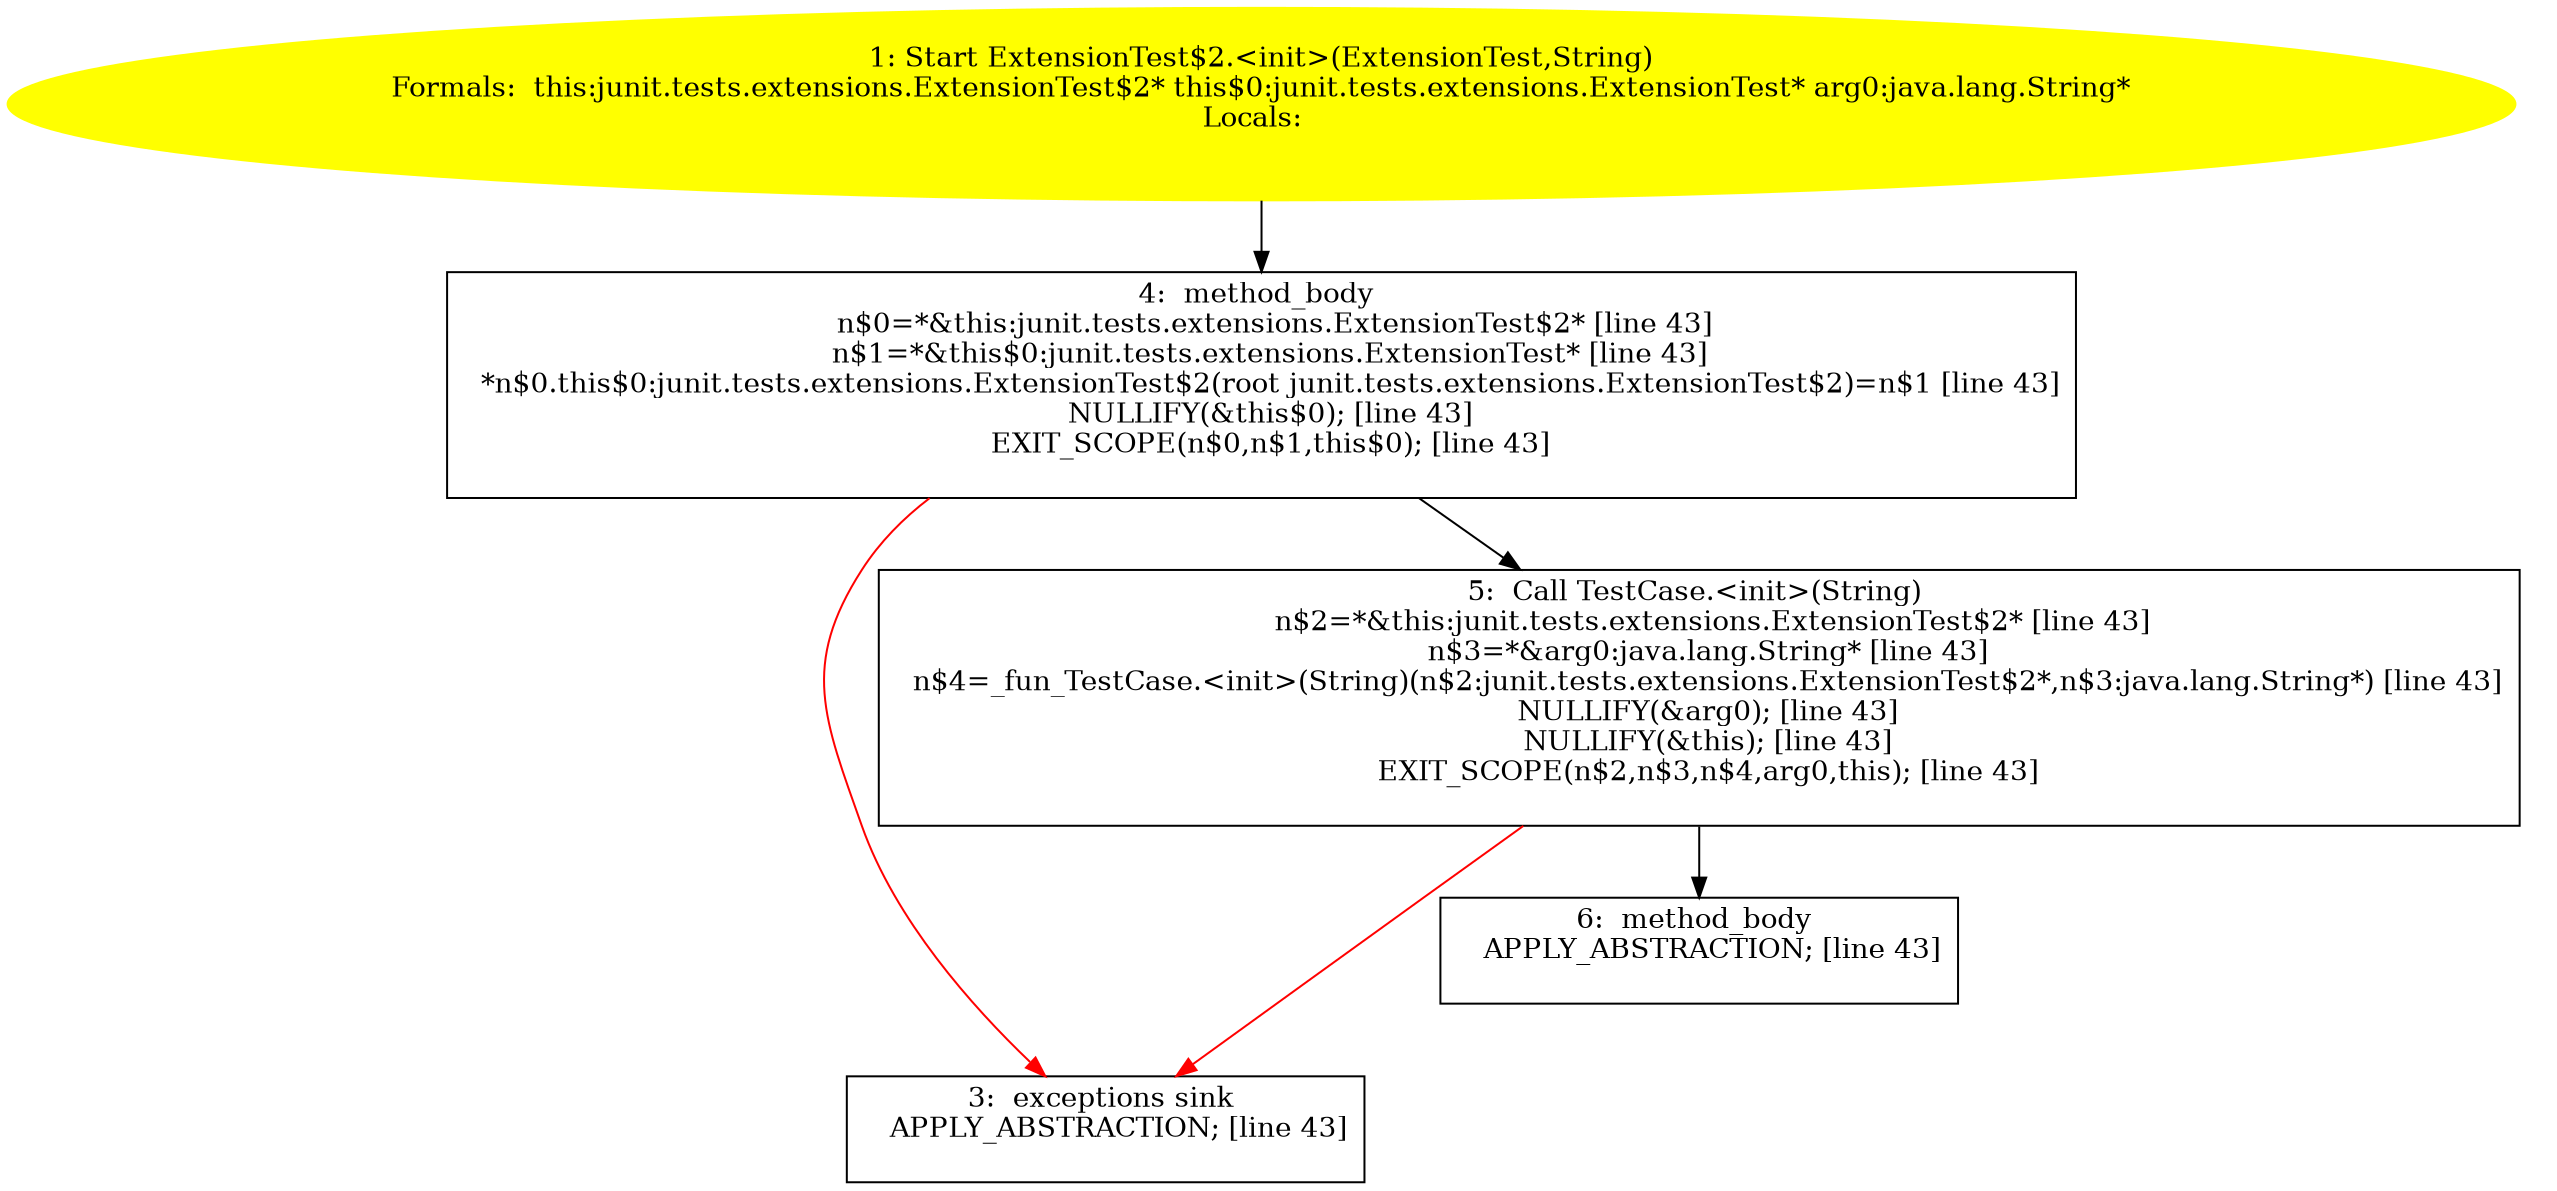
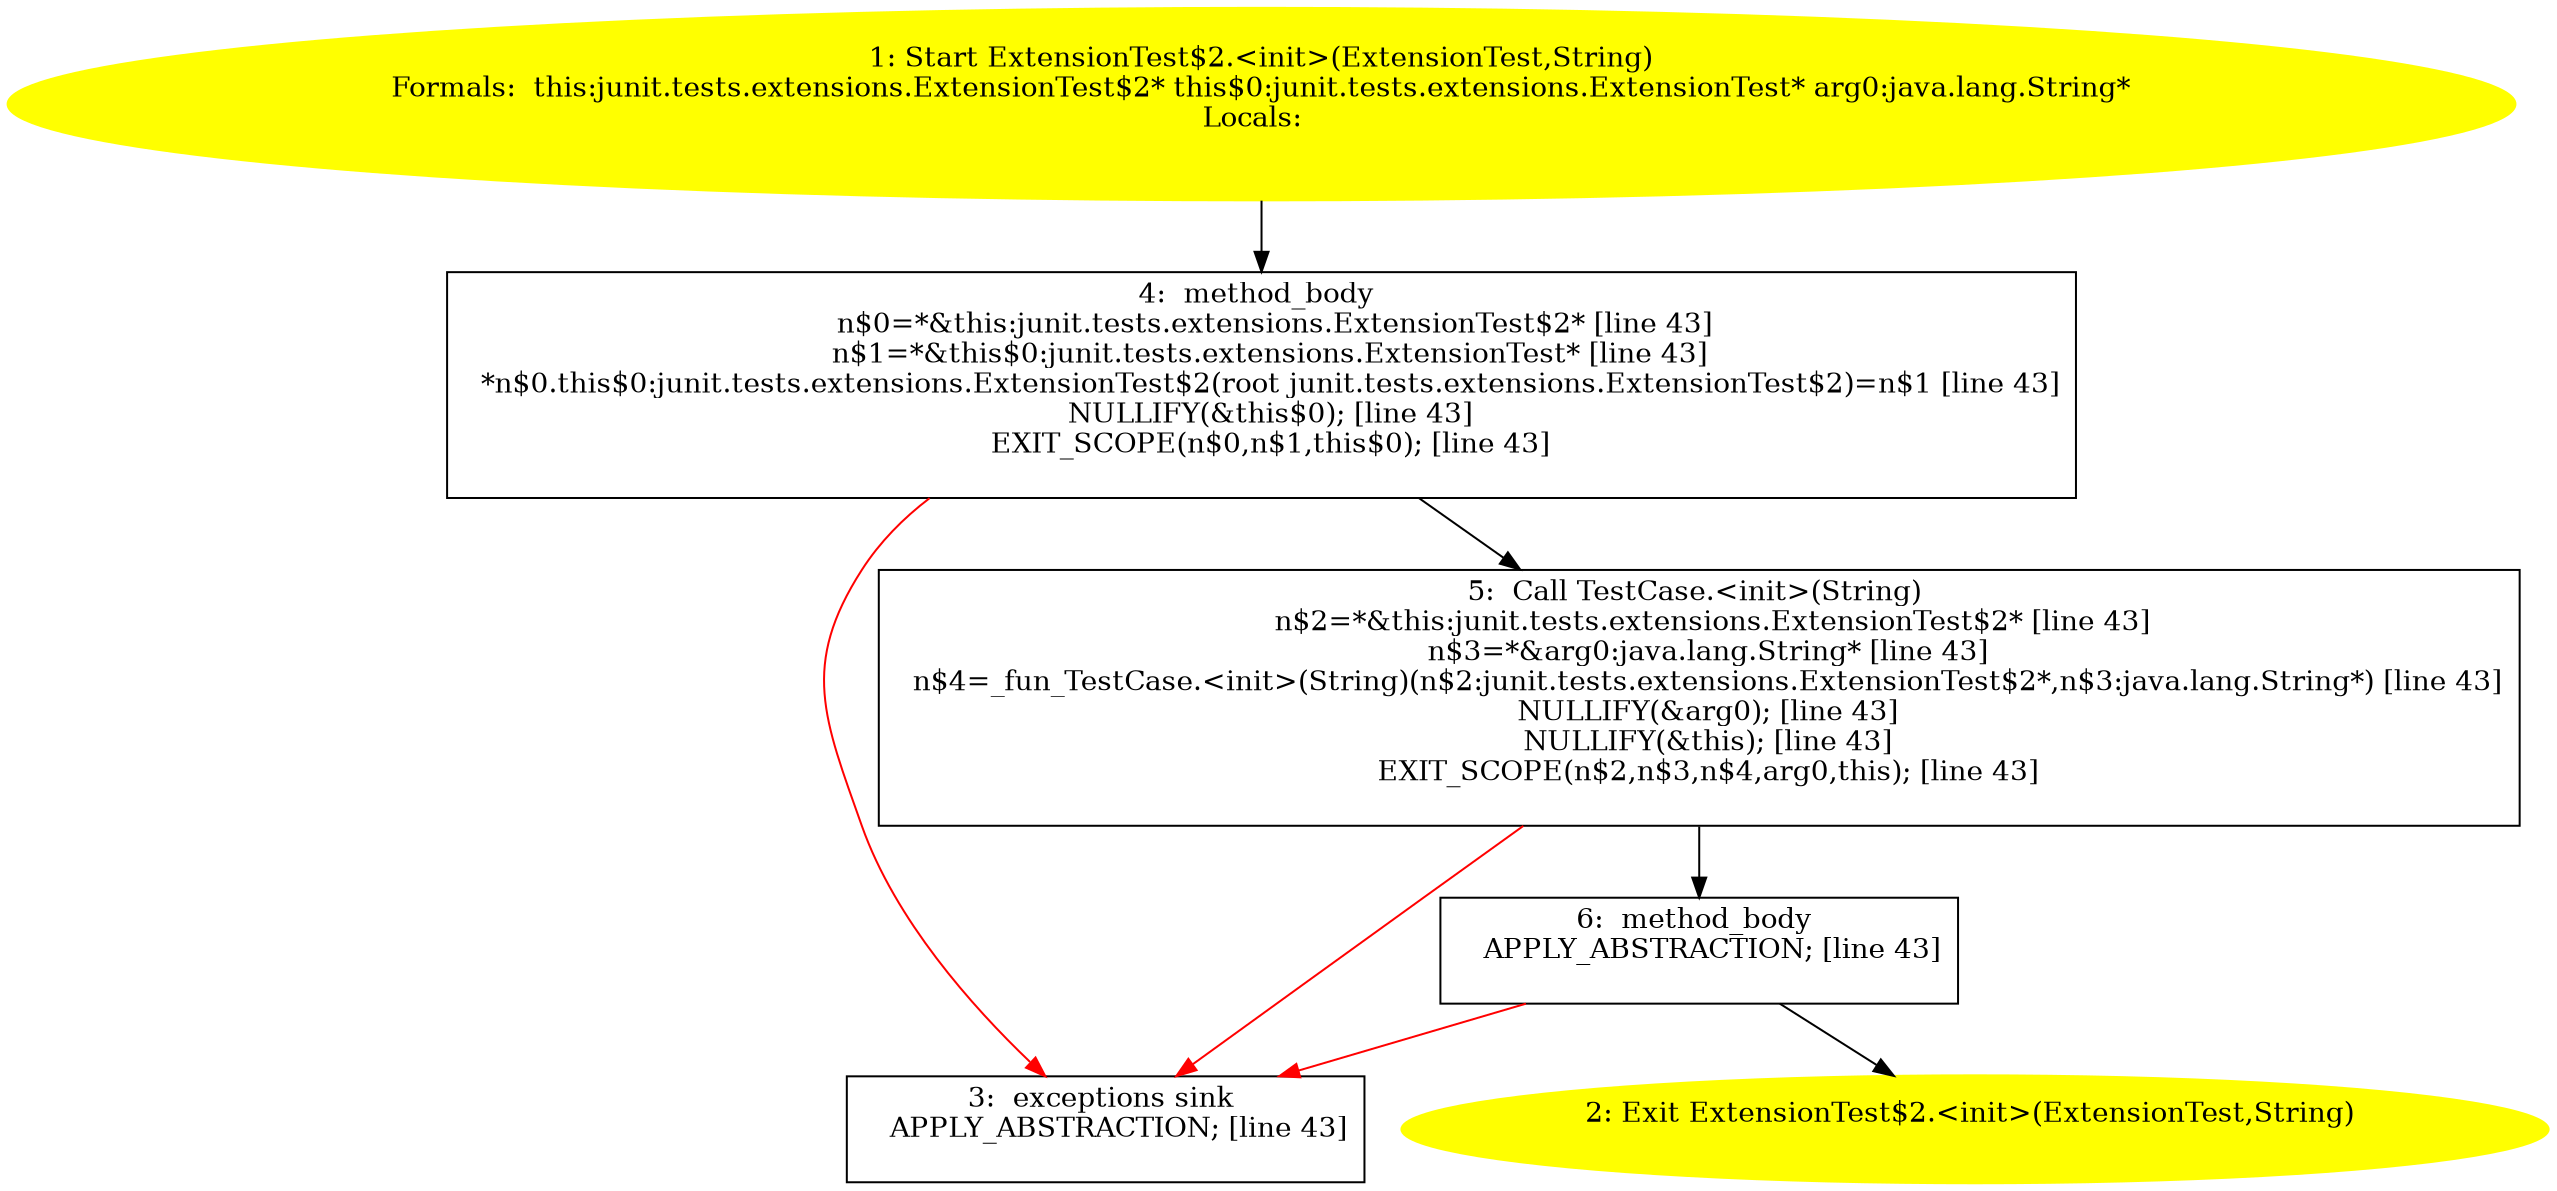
edge "6:  method_body APPLY_ABSTRACTION; [line 43]" -> "3:  exceptions sink APPLY_ABSTRACTION; [line 43]": added
node "2: Exit ExtensionTest$2.<init>(ExtensionTest,String)": added
